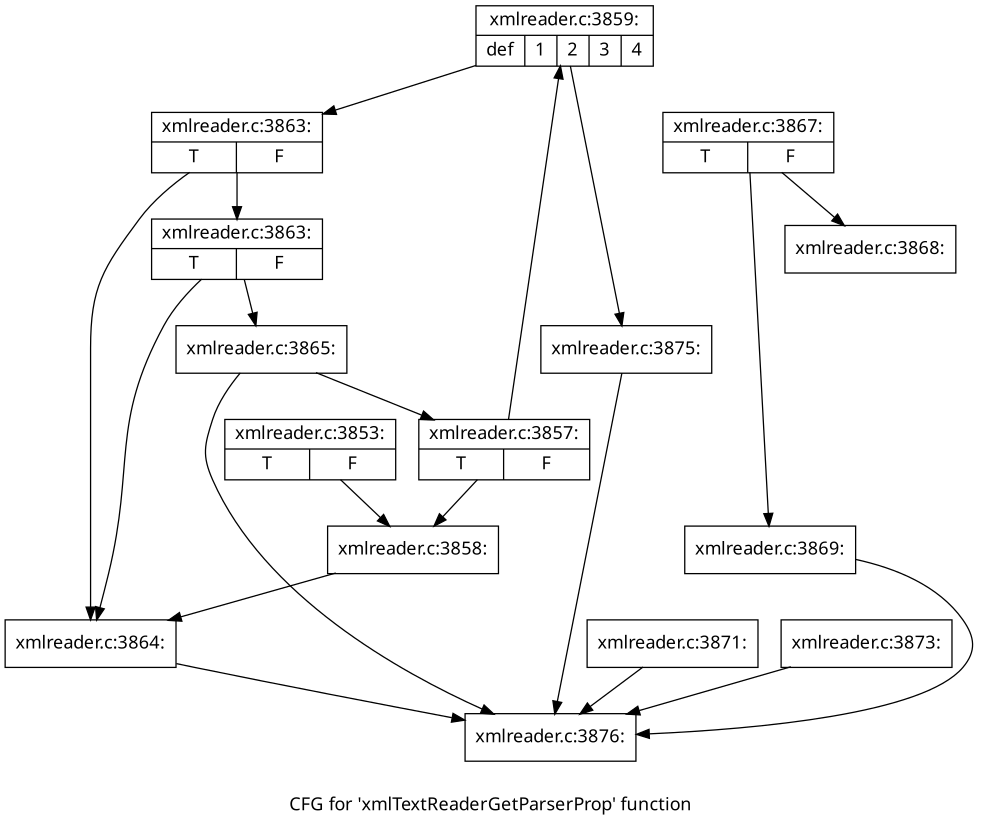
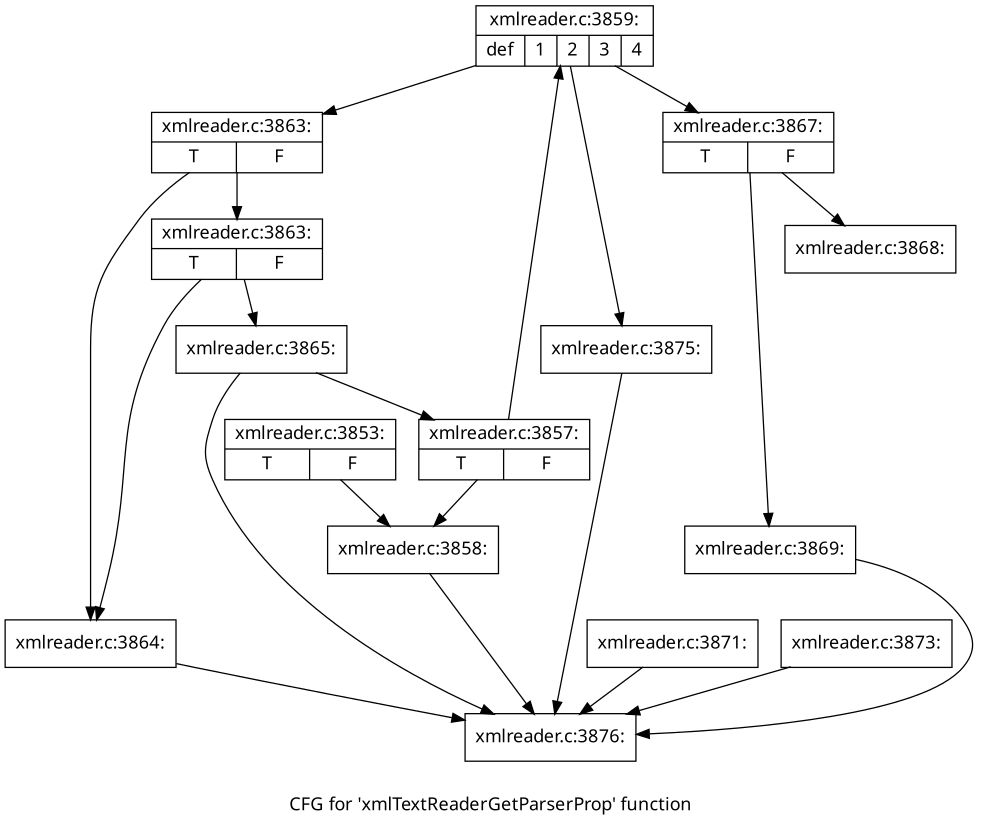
edge "xmlreader.c:3859:" -> "xmlreader.c:3867:": added
edge "xmlreader.c:3858:" -> "xmlreader.c:3864:": now "xmlreader.c:3858:" -> "xmlreader.c:3876:"
